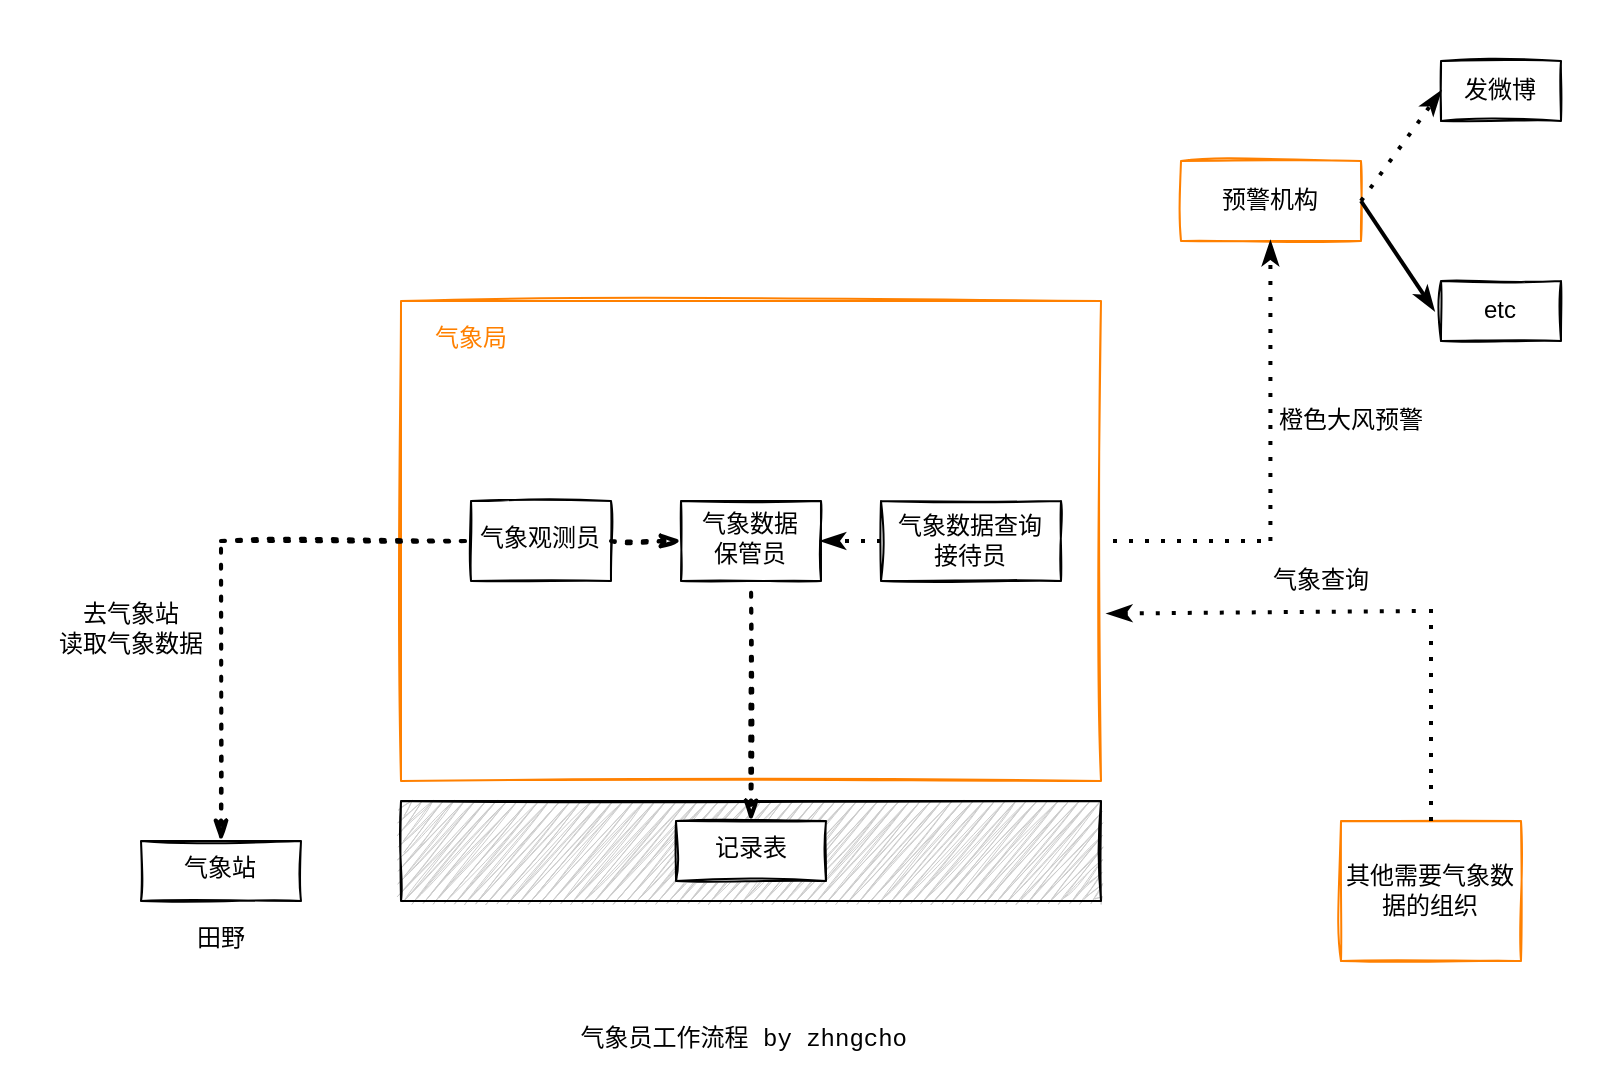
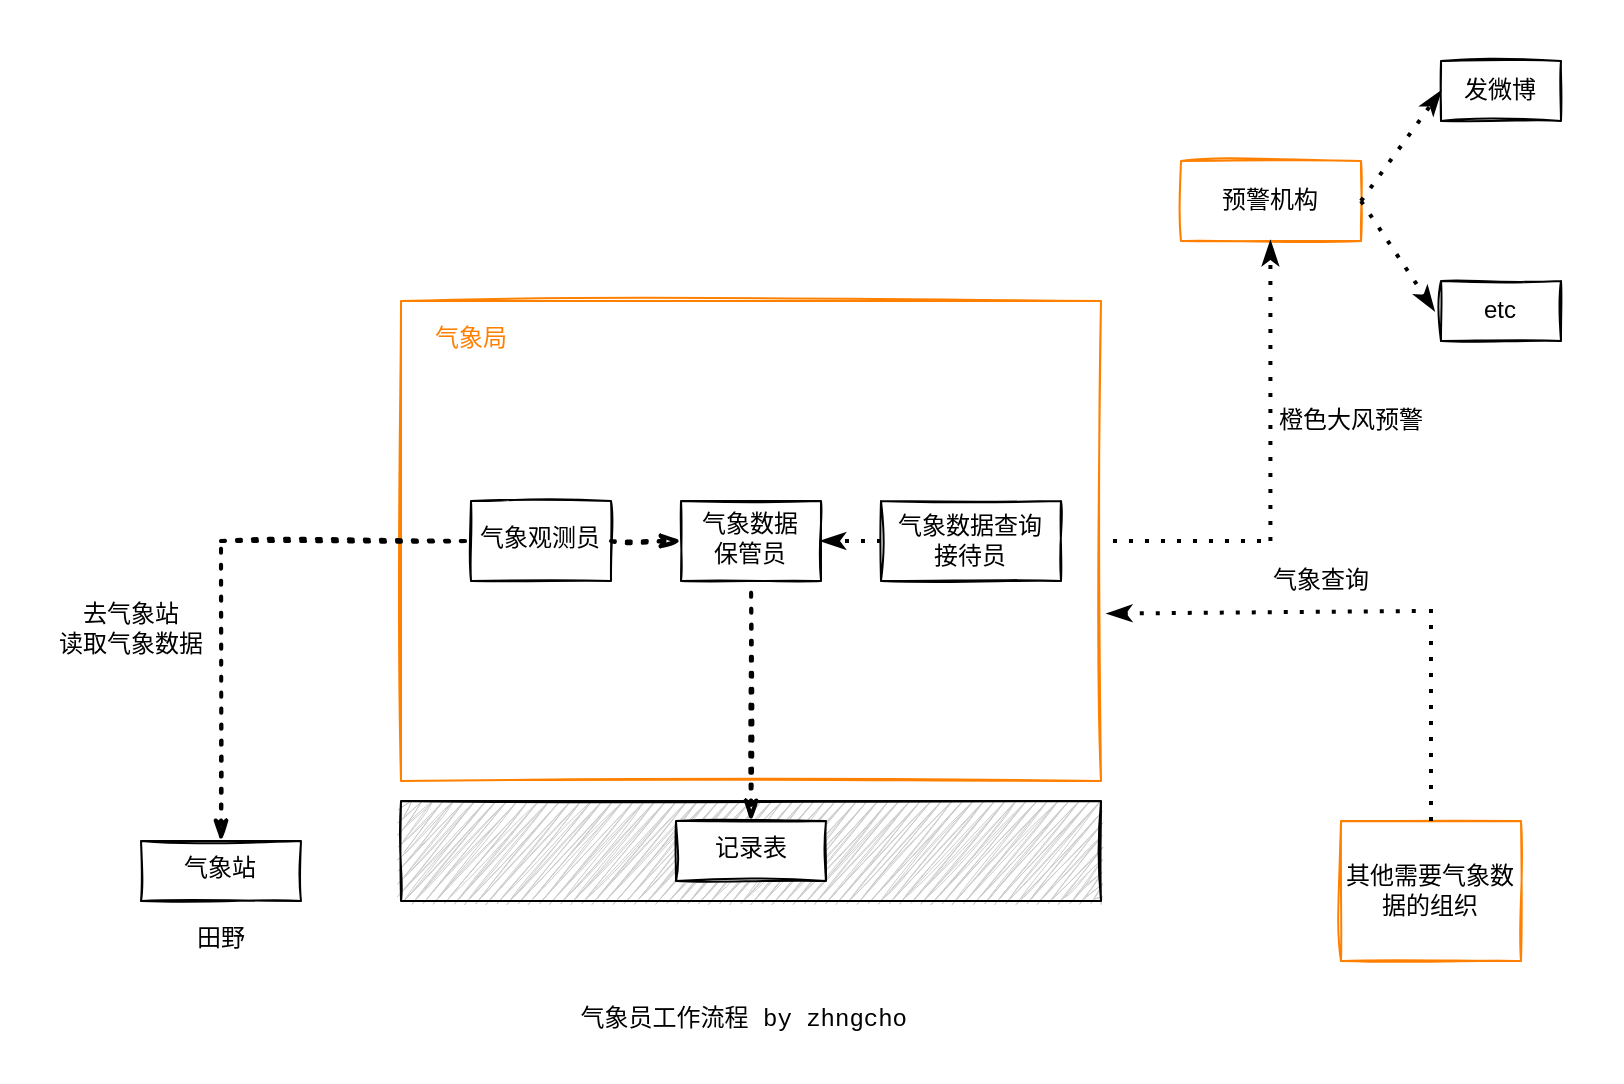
edge "预警机构" -> "etc": style solid -> dashed
node "气象员工作流程 by zhngcho": moved (751, 1041) -> (751, 1021)
